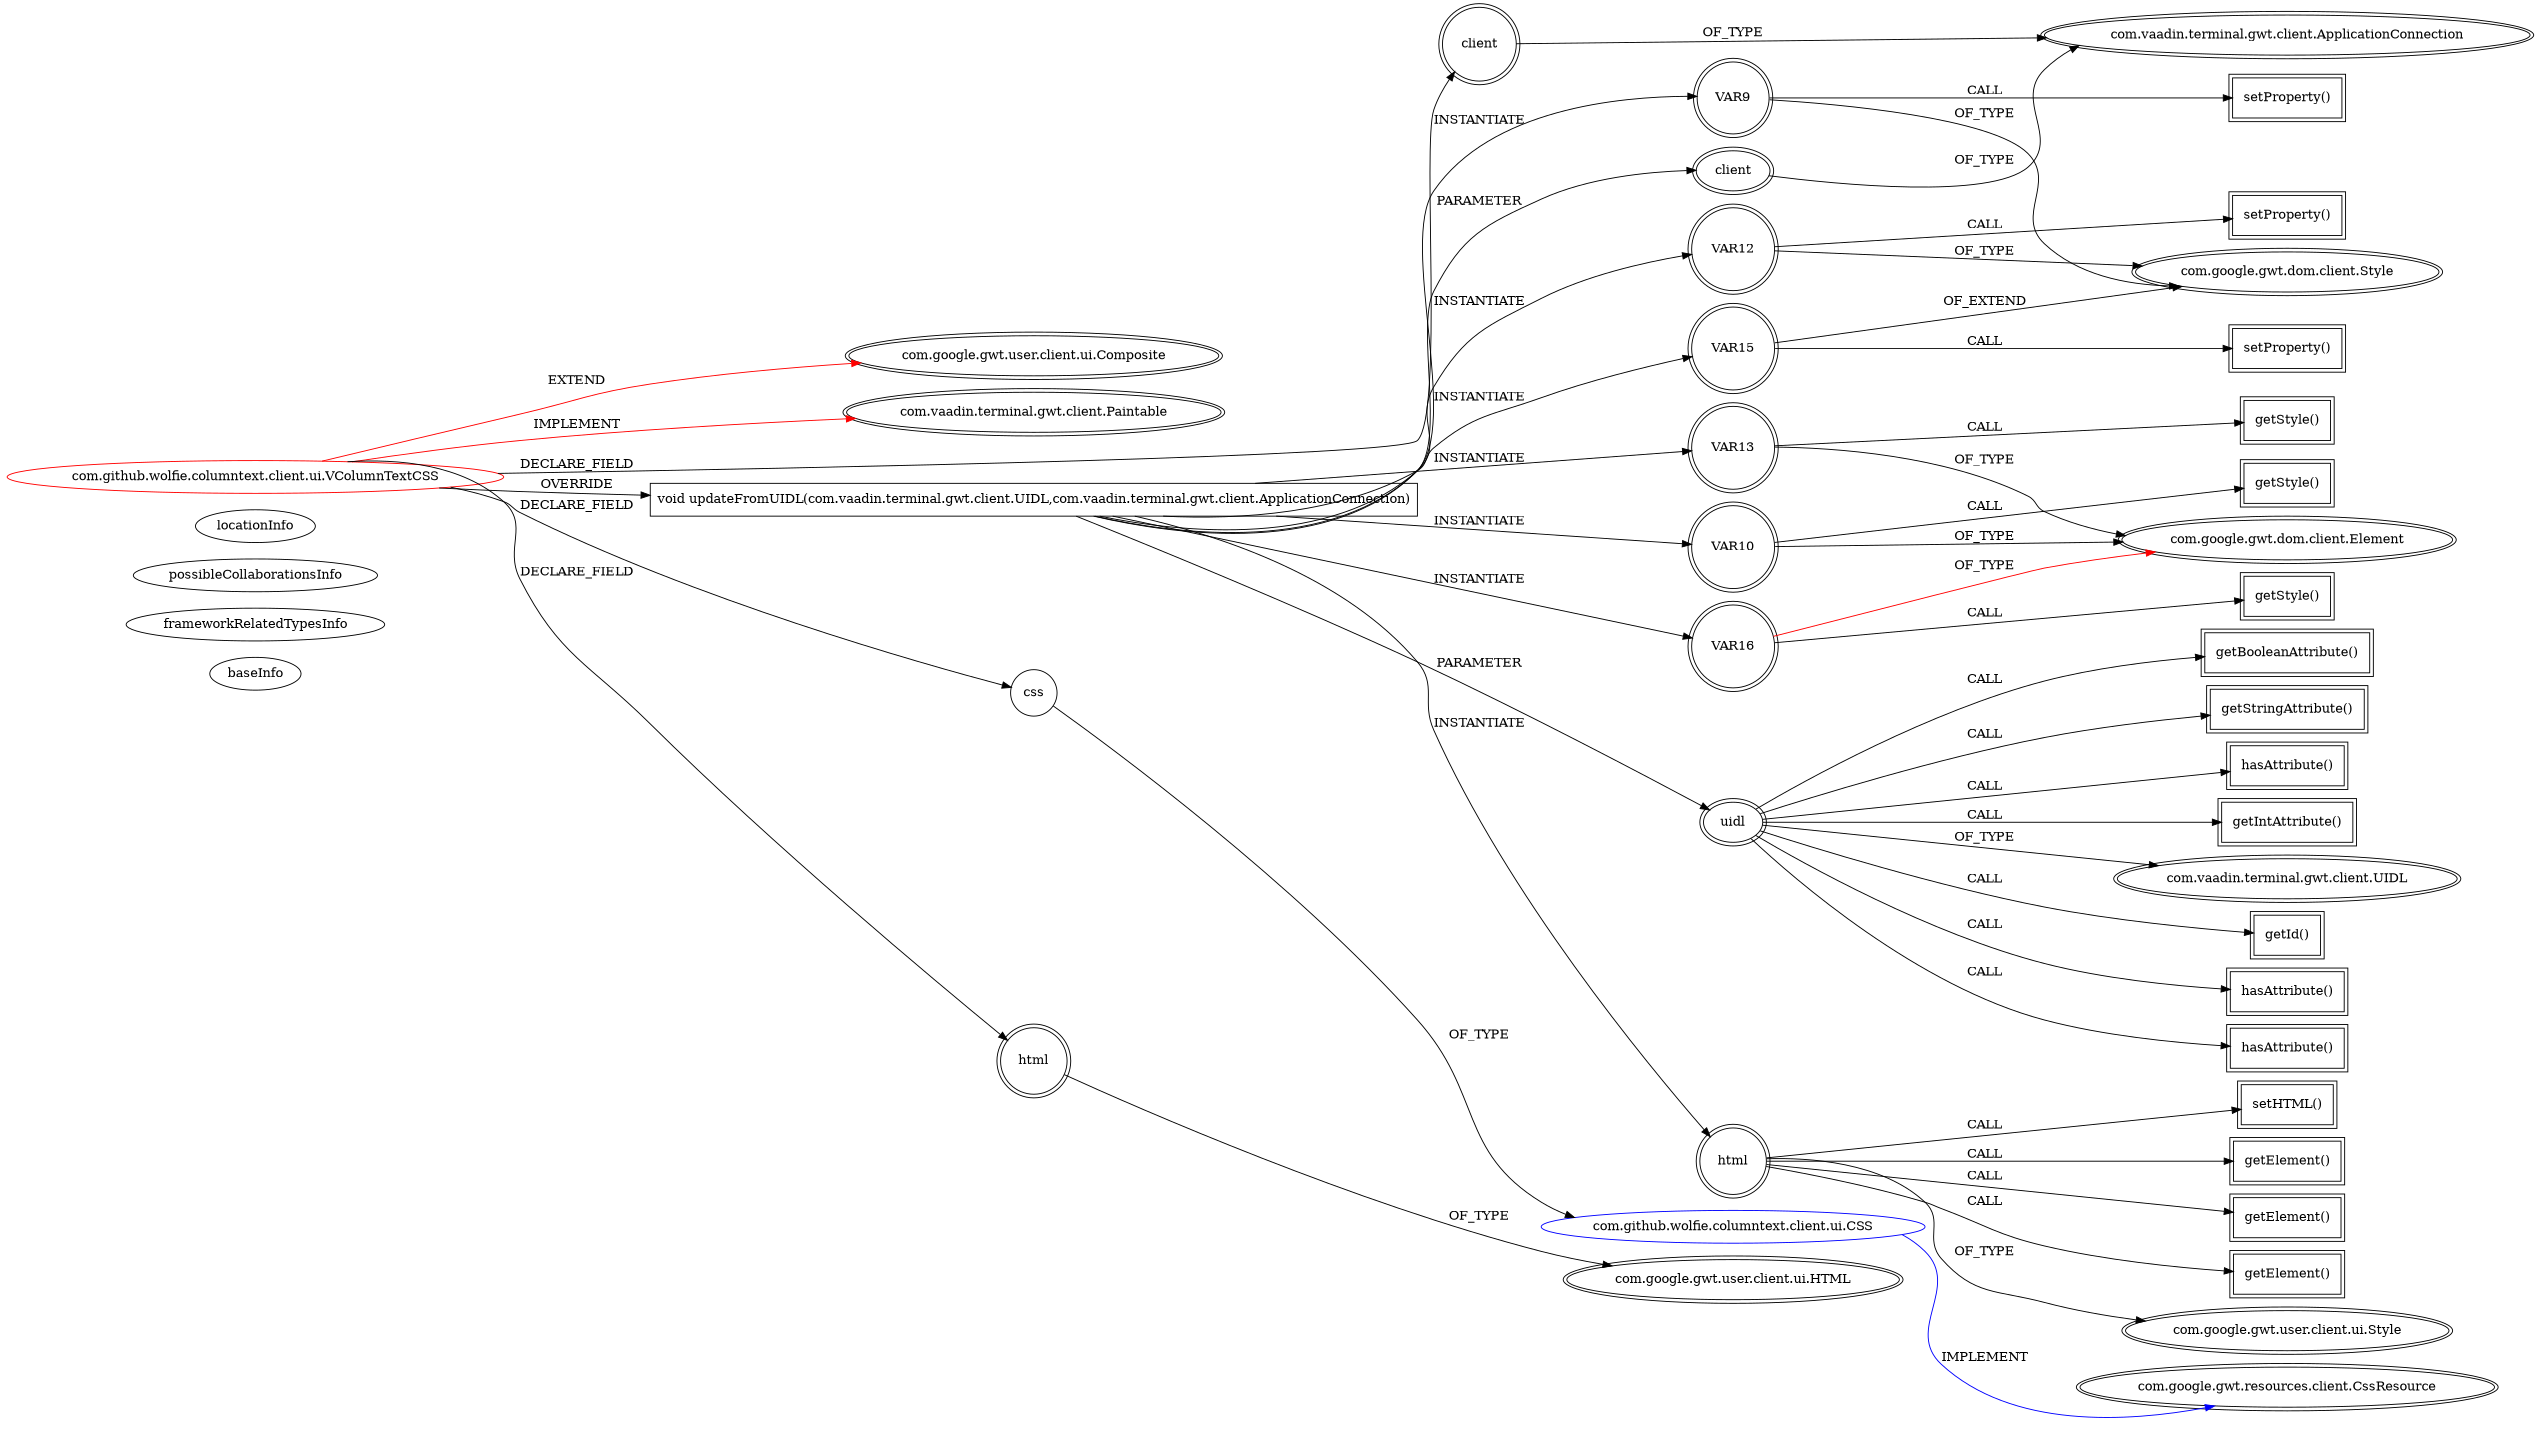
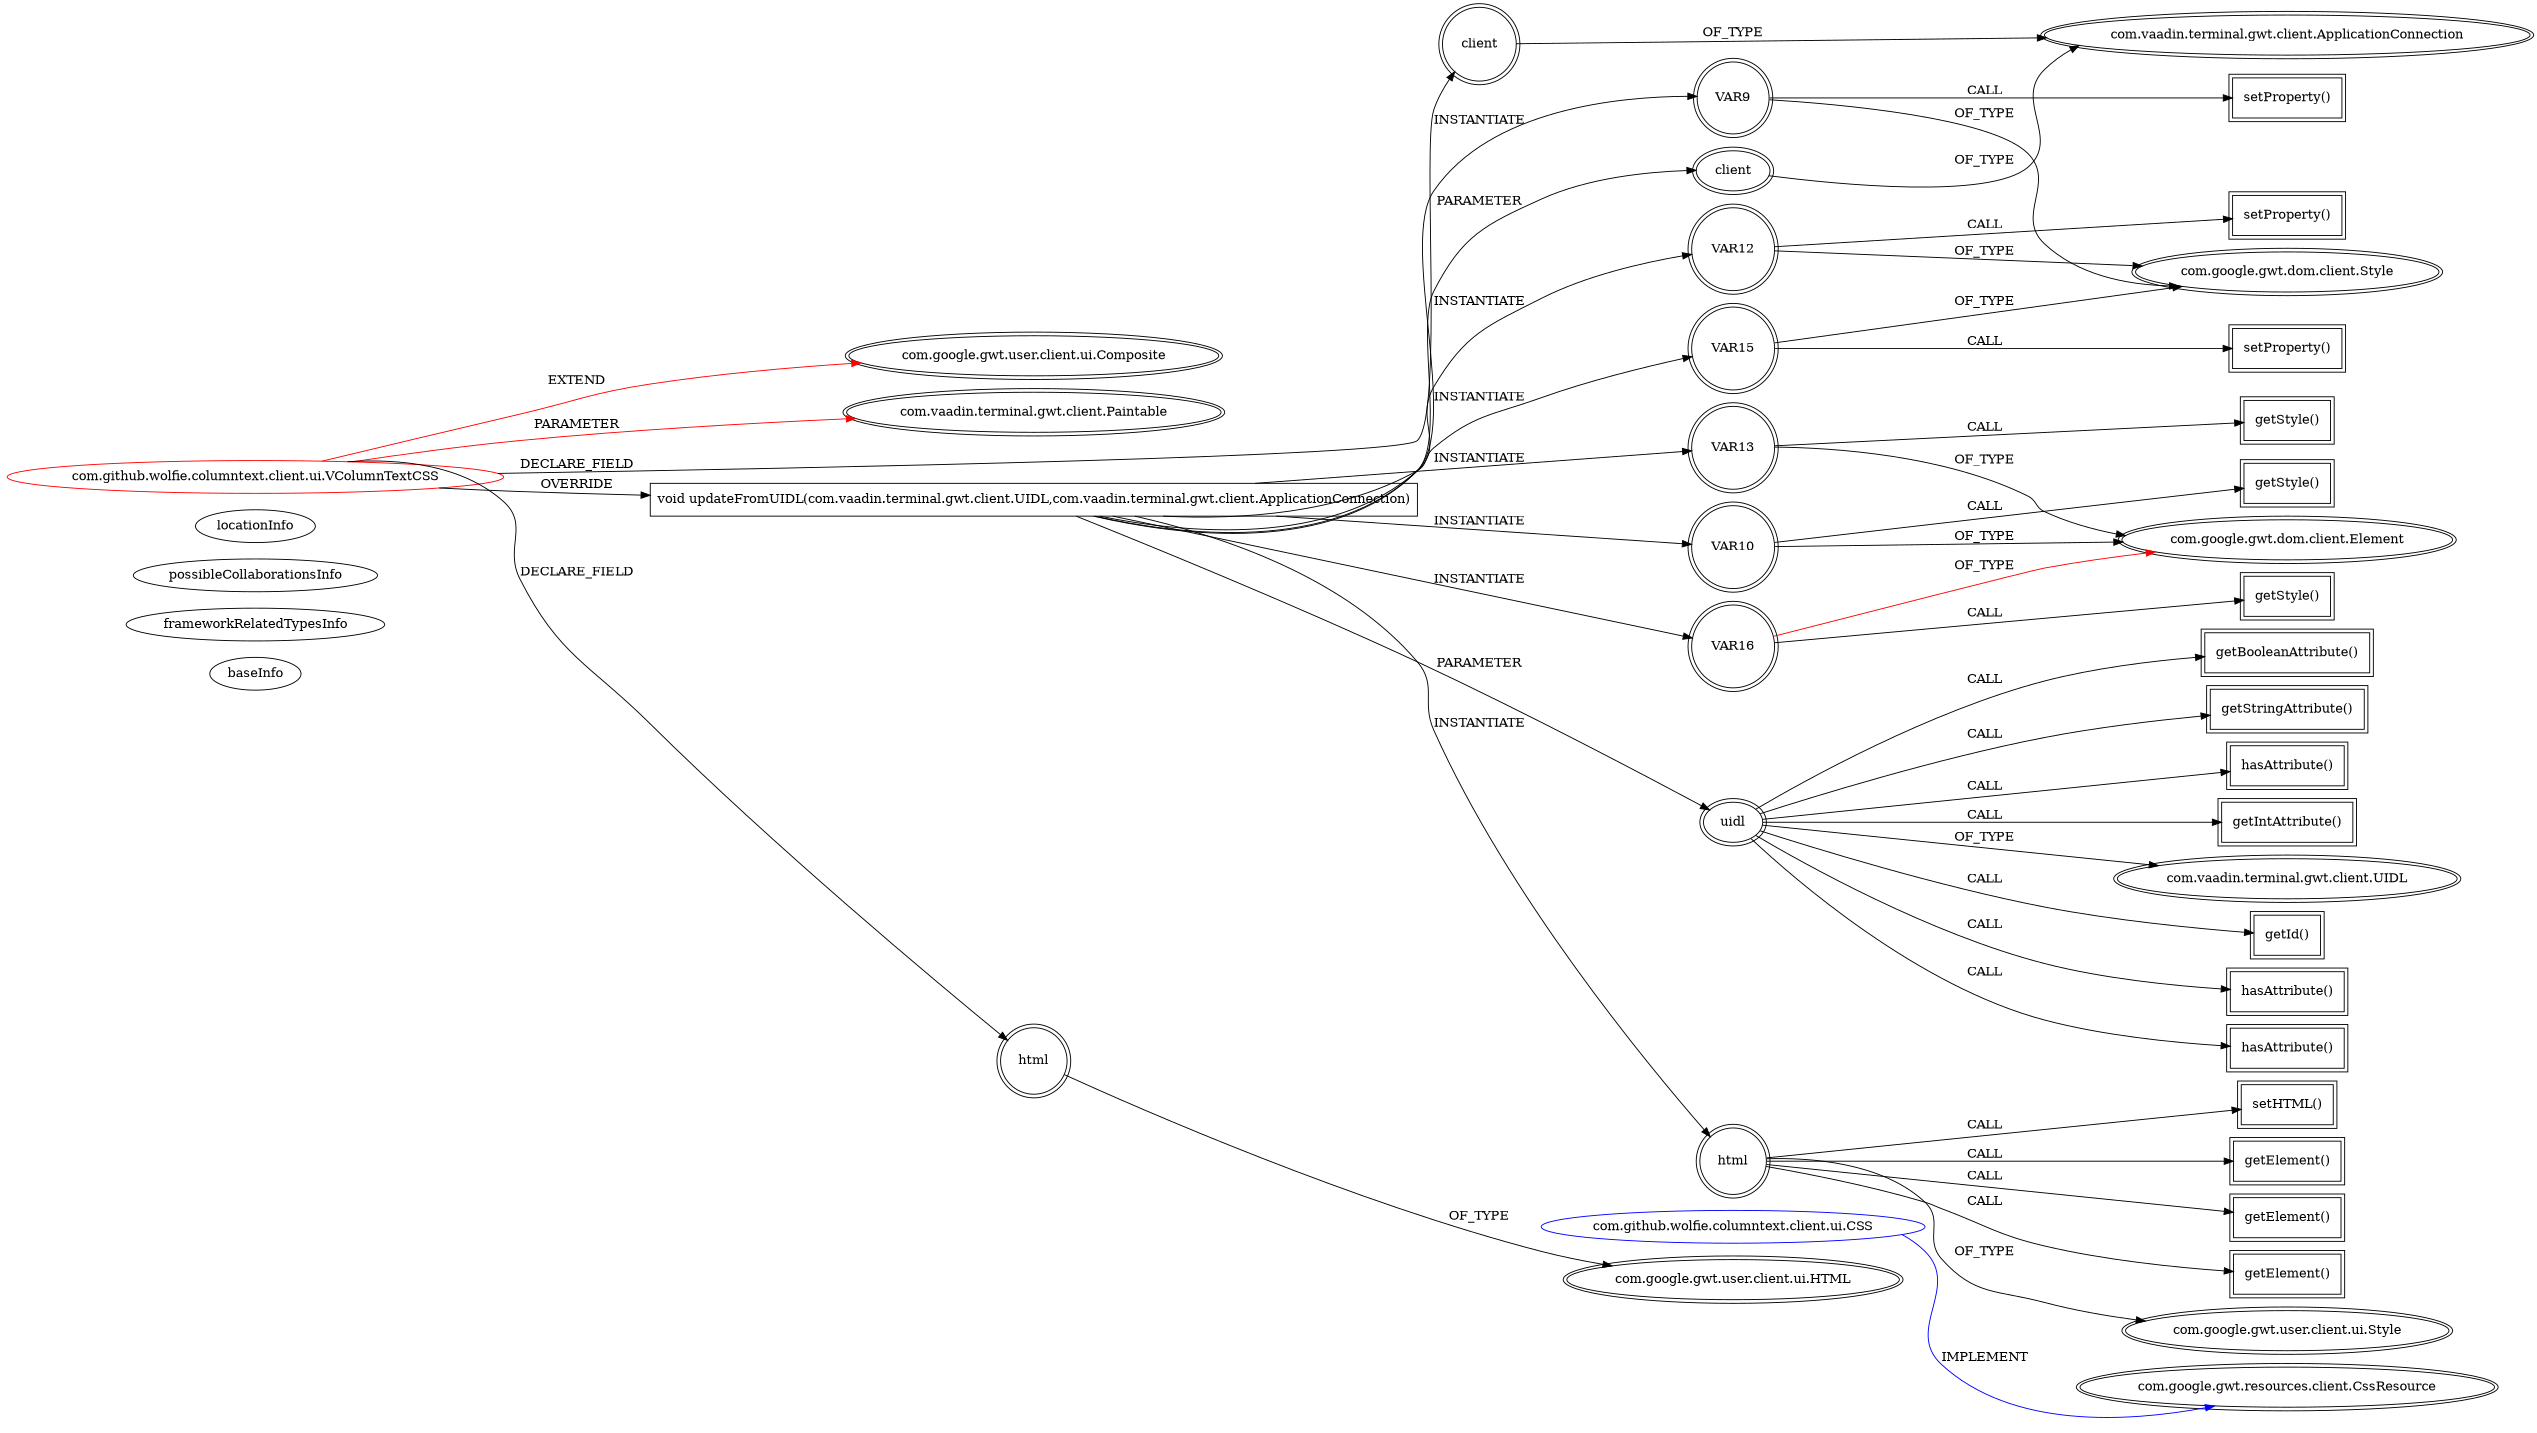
edge "VAR15" -> "com.google.gwt.dom.client.Style": label "OF_EXTEND" -> "OF_TYPE"
edge "com.github.wolfie.columntext.client.ui.VColumnTextCSS" -> "com.vaadin.terminal.gwt.client.Paintable": label "IMPLEMENT" -> "PARAMETER"
node "css": removed
